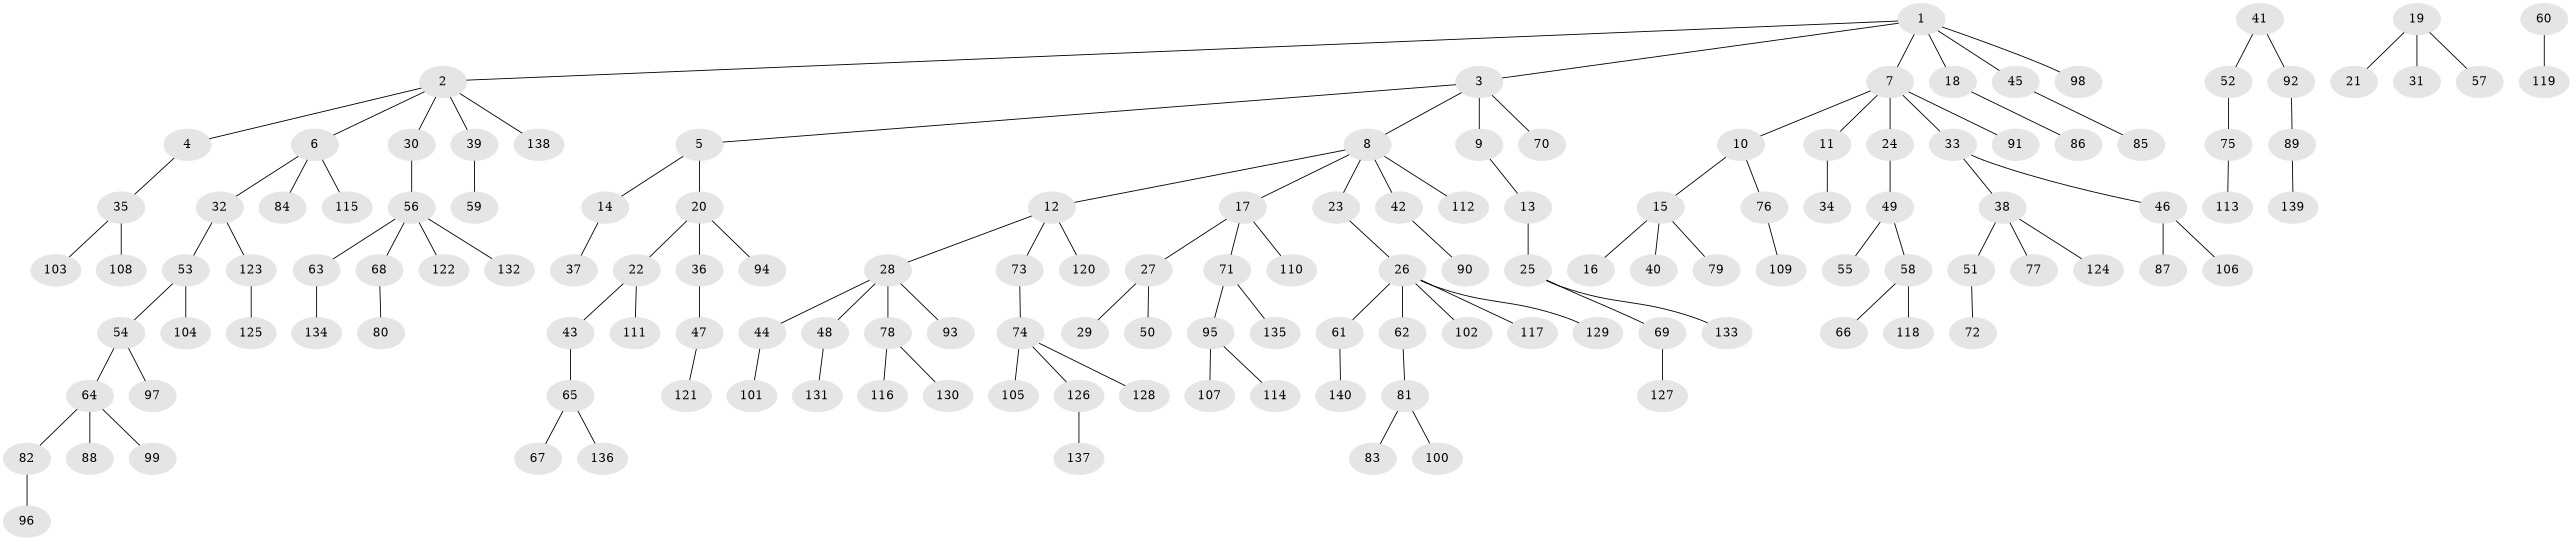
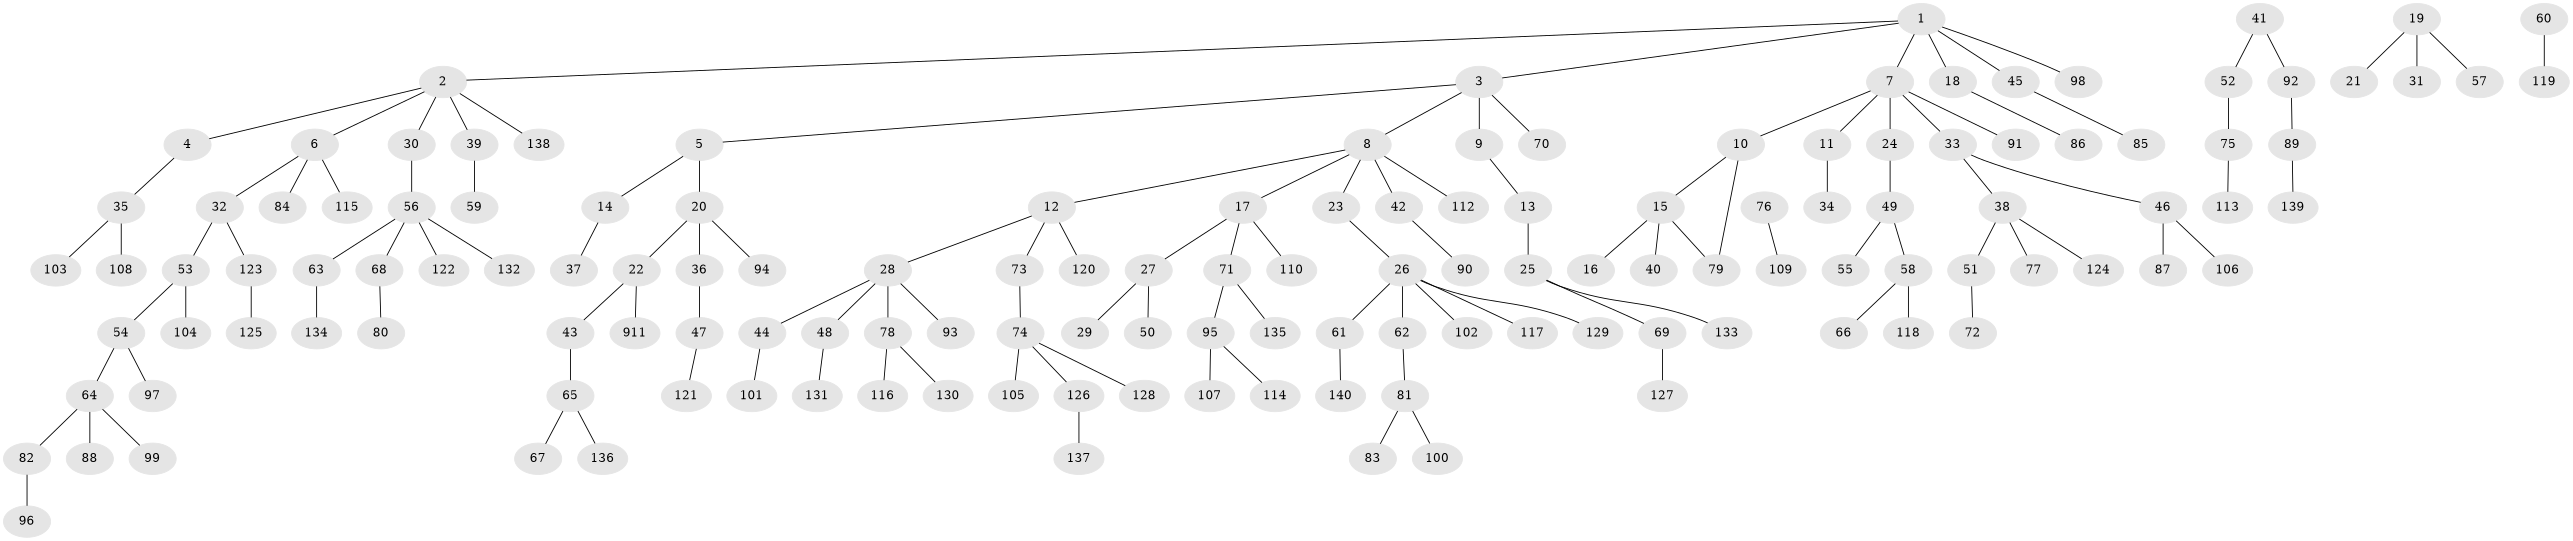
edge "10" -- "76": now "10" -- "79"
node "111": label "111" -> "911"
